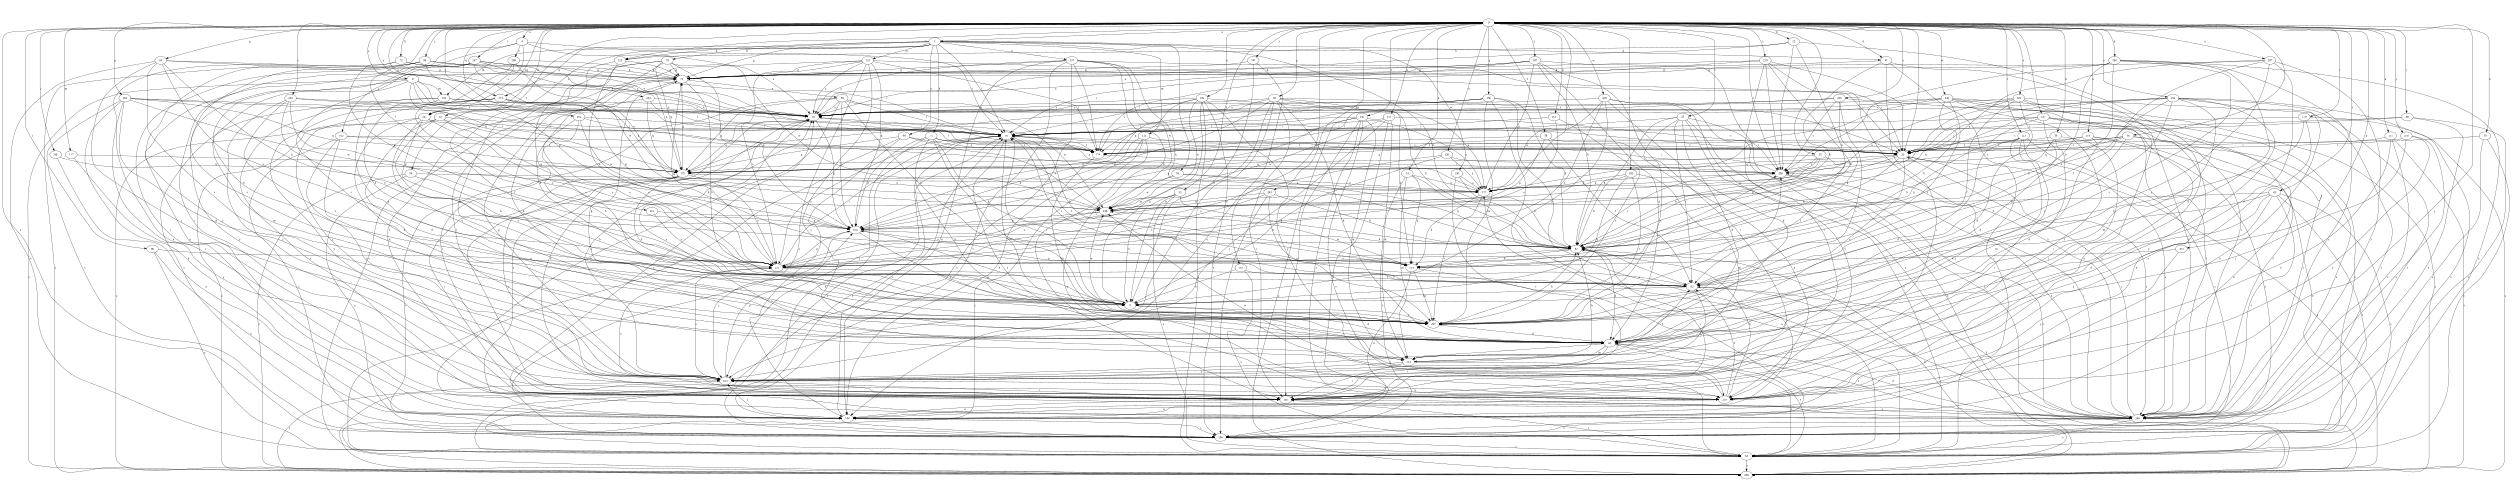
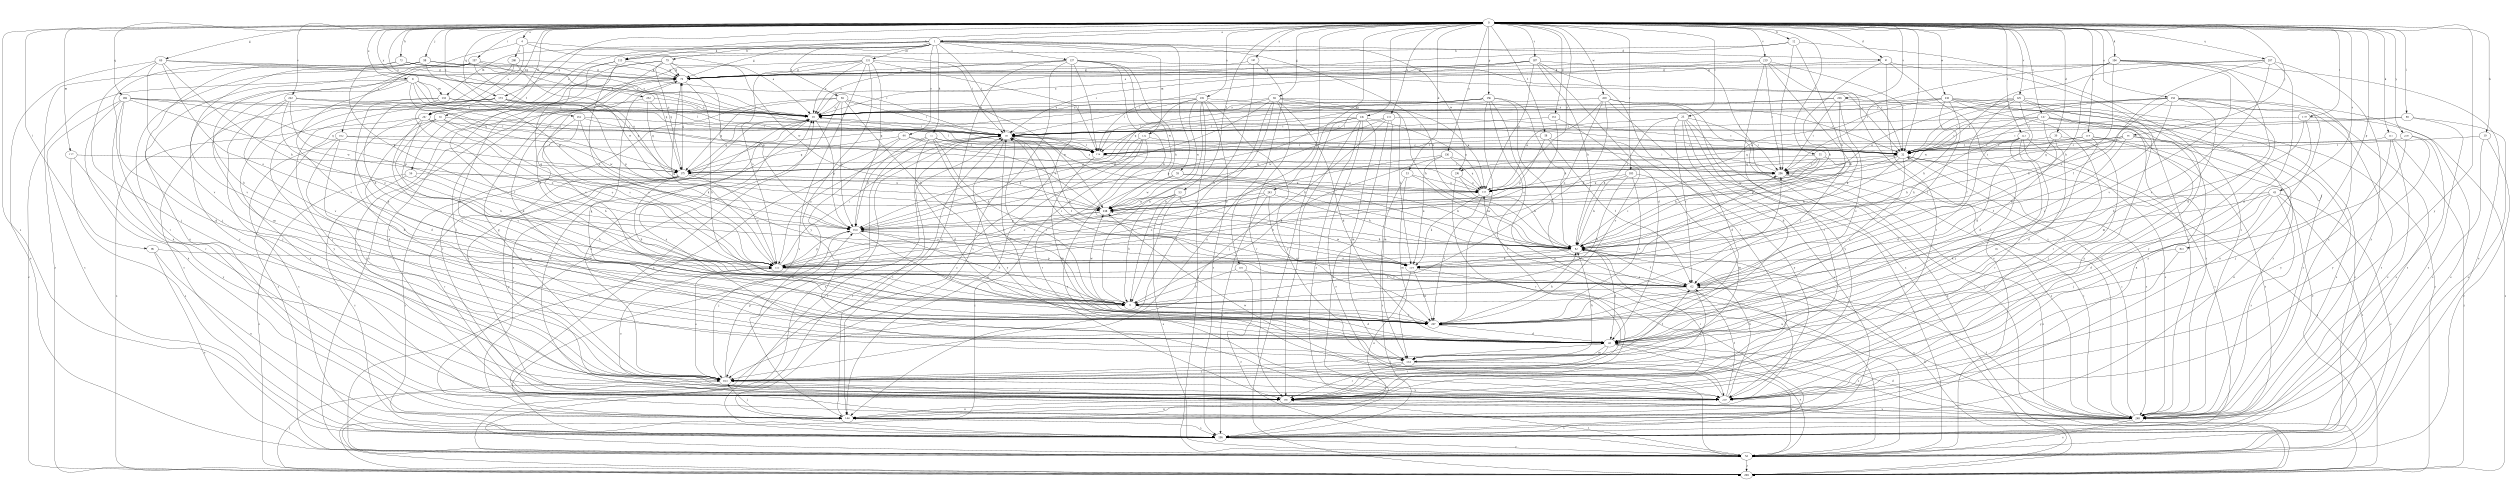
edge "0" -> "206": removed, label "t"
edge "197" -> "72": removed, label "g"
edge "72" -> "50": now "1" -> "50"
edge "123" -> "175": now "123" -> "236"
node "90": removed
edge "93" -> "82": added, label "h"
node "115": removed
edge "33" -> "114": now "136" -> "114"
edge "23" -> "227": now "23" -> "196"
edge "4" -> "185": now "156" -> "185"
edge "127" -> "196": added, label "s"
edge "113" -> "259": added, label "y"
edge "34" -> "269": now "34" -> "52"
